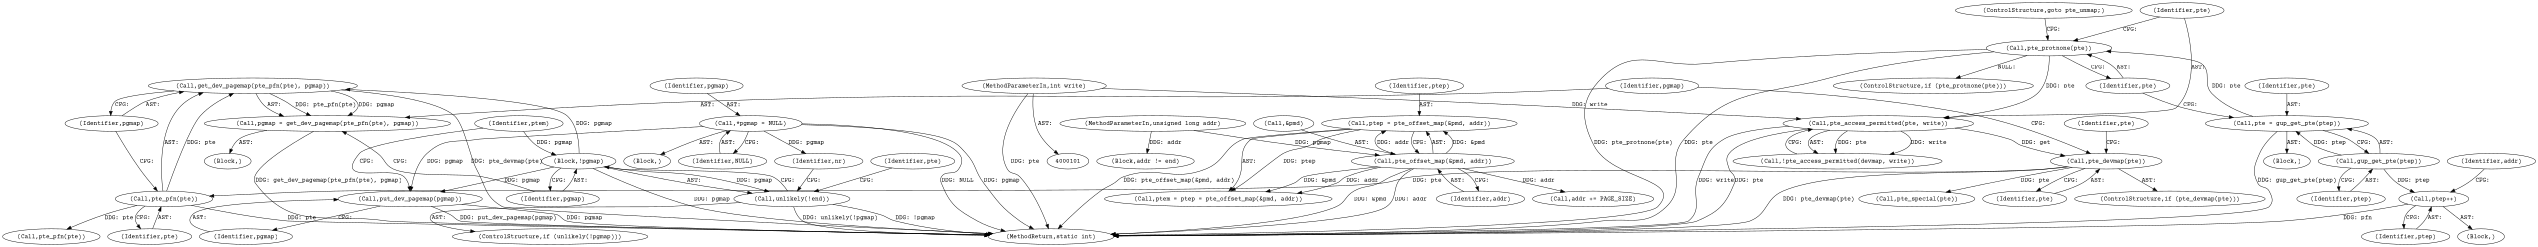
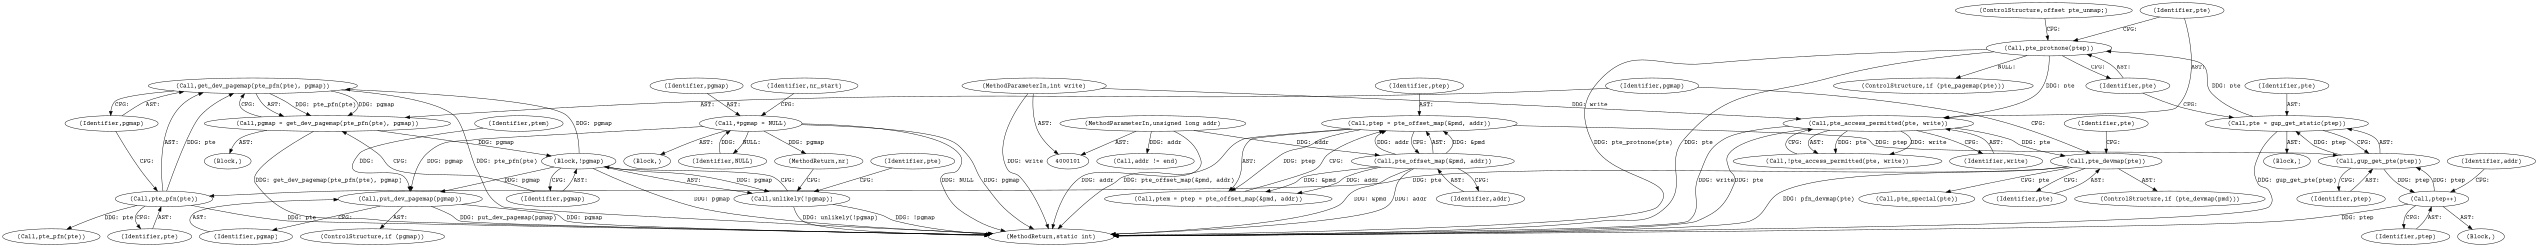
node "(ControlStructure,goto pte_unmap;)": label "(ControlStructure,goto pte_unmap;)" -> "(ControlStructure,offset pte_unmap;)"
node "(Call,pte_protnone(pte))": label "(Call,pte_protnone(pte))" -> "(Call,pte_protnone(ptep))"
node "(Identifier,nr_start)": added
node "(ControlStructure,if (pte_protnone(pte)))": label "(ControlStructure,if (pte_protnone(pte)))" -> "(ControlStructure,if (pte_pagemap(pte)))"
edge "(Call,pgmap = get_dev_pagemap(pte_pfn(pte), pgmap))" -> "(Call,get_dev_pagemap(pte_pfn(pte), pgmap))": added, label "CFG:"
node "(Call,&pmd)": removed
node "(Call,pte = gup_get_pte(ptep))": label "(Call,pte = gup_get_pte(ptep))" -> "(Call,pte = gup_get_static(ptep))"
edge "(Identifier,NULL)" -> "(Call,*pgmap = NULL)": label "AST: " -> "DDG: "
edge "(Call,*pgmap = NULL)" -> "(Identifier,NULL)": label "CFG: " -> "NULL: "
edge "(MethodParameterIn,unsigned long addr)" -> "4000101": added, label "AST:"
edge "(MethodParameterIn,unsigned long addr)" -> "(Call,pte_offset_map(&pmd, addr))": label "DDG: pgmap" -> "DDG: addr"
edge "(Call,pte_access_permitted(pte, write))" -> "(Call,pte_devmap(pte))": label "DDG: get" -> "DDG: pte"
edge "(Identifier,ptem)" -> "(Block,!pgmap)": now "(Call,pgmap = get_dev_pagemap(pte_pfn(pte), pgmap))" -> "(Block,!pgmap)"
edge "(Call,ptep = pte_offset_map(&pmd, addr))" -> "(Call,gup_get_pte(ptep))": added, label "DDG: ptep"
edge "(Identifier,ptem)" -> "(Call,put_dev_pagemap(pgmap))": label "CFG: " -> "DDG: "
edge "(Call,get_dev_pagemap(pte_pfn(pte), pgmap))" -> "(MethodReturn,static int)": label "DDG: pte_devmap(pte)" -> "DDG: pte_pfn(pte)"
node "(Identifier,nr)": label "(Identifier,nr)" -> "(MethodReturn,nr)"
edge "(MethodParameterIn,int write)" -> "(MethodReturn,static int)": label "DDG: pte" -> "DDG: write"
node "(Block,addr != end)": label "(Block,addr != end)" -> "(Call,addr != end)"
node "(Call,!pte_access_permitted(devmap, write))": label "(Call,!pte_access_permitted(devmap, write))" -> "(Call,!pte_access_permitted(pte, write))"
node "(Identifier,write)": added
edge "(Call,ptem = ptep = pte_offset_map(&pmd, addr))" -> "(Call,ptep = pte_offset_map(&pmd, addr))": added, label "CFG:"
edge "(MethodParameterIn,unsigned long addr)" -> "(MethodReturn,static int)": added, label "DDG: addr"
edge "(Call,ptep++)" -> "(Call,gup_get_pte(ptep))": added, label "DDG: ptep"
edge "(Call,pte_devmap(pte))" -> "(Call,pte_special(pte))": label "DDG: pte" -> "CFG: pte"
node "(Call,unlikely(!end))": label "(Call,unlikely(!end))" -> "(Call,unlikely(!pgmap))"
node "(Call,addr += PAGE_SIZE)": removed
edge "(Call,pte_devmap(pte))" -> "(MethodReturn,static int)": label "DDG: pte_devmap(pte)" -> "DDG: pfn_devmap(pte)"
node "(ControlStructure,if (pte_devmap(pte)))": label "(ControlStructure,if (pte_devmap(pte)))" -> "(ControlStructure,if (pte_devmap(pmd)))"
edge "(Call,ptep++)" -> "(MethodReturn,static int)": label "DDG: pfn" -> "DDG: ptep"
node "(ControlStructure,if (pgmap))": added
node "(ControlStructure,if (unlikely(!pgmap)))": removed
